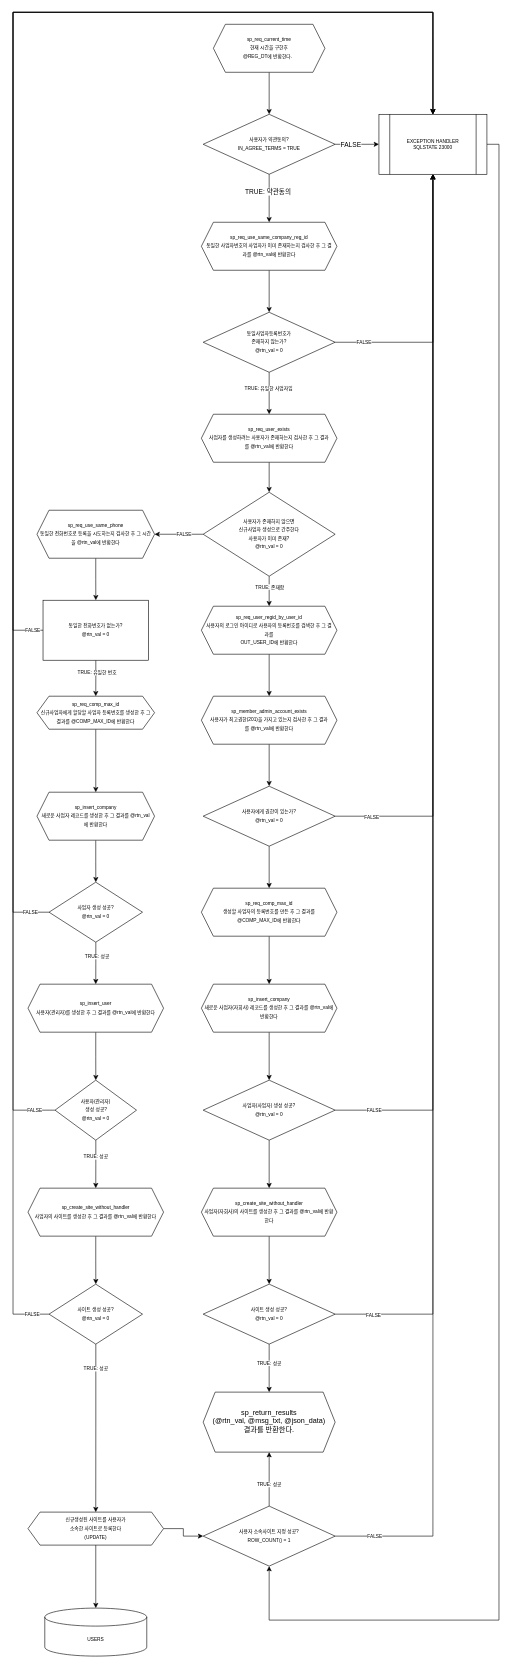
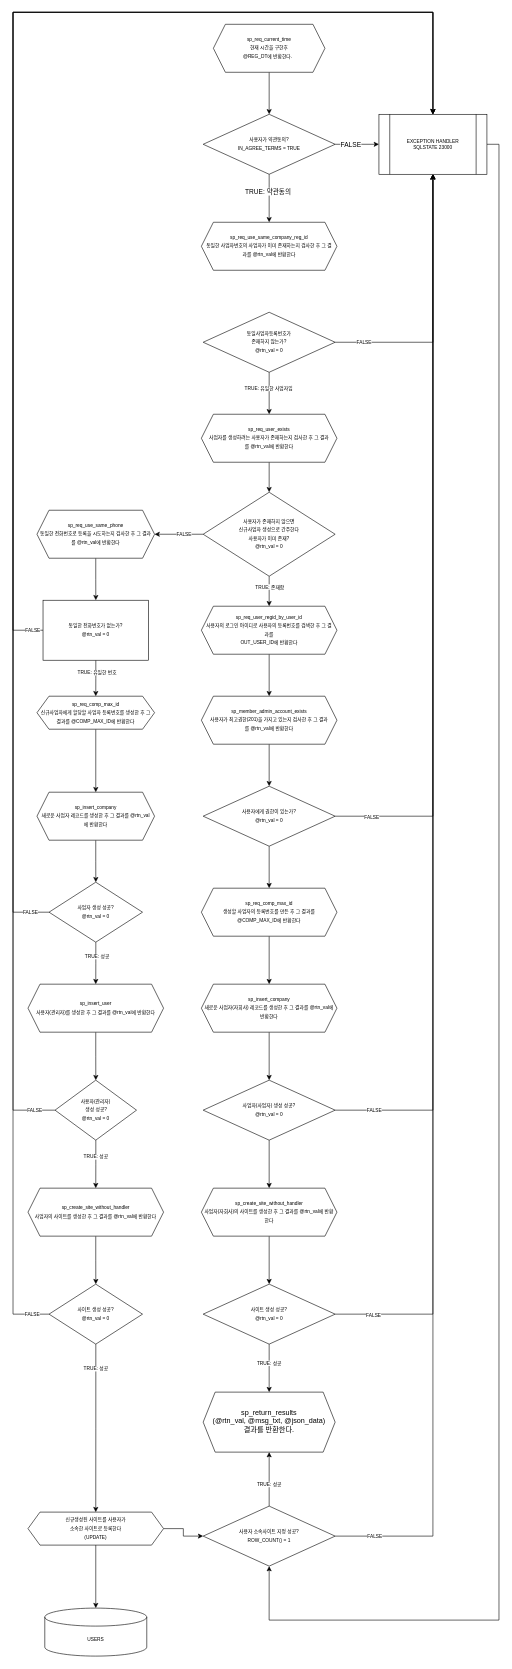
edge "sp_req_use_same_company_reg_id동일한 사업자번호의 사업자가 이미 존재하는지 검사한 후 그 결과를 @rtn_val에 반환한다" -> "동일사업자등록번호가 존재하지 않는가? @rtn_val = 0": removed
node "sp_req_use_same_phone동일한 전화번호로 등록을 시도하는지 검사한 후 그 시간을 @rtn_val에 반환한다": label "sp_req_use_same_phone동일한 전화번호로 등록을 시도하는지 검사한 후 그 시간을 @rtn_val에 반환한다" -> "sp_req_use_same_phone동일한 전화번호로 등록을 시도하는지 검사한 후 그 결과를 @rtn_val에 반환한다"
